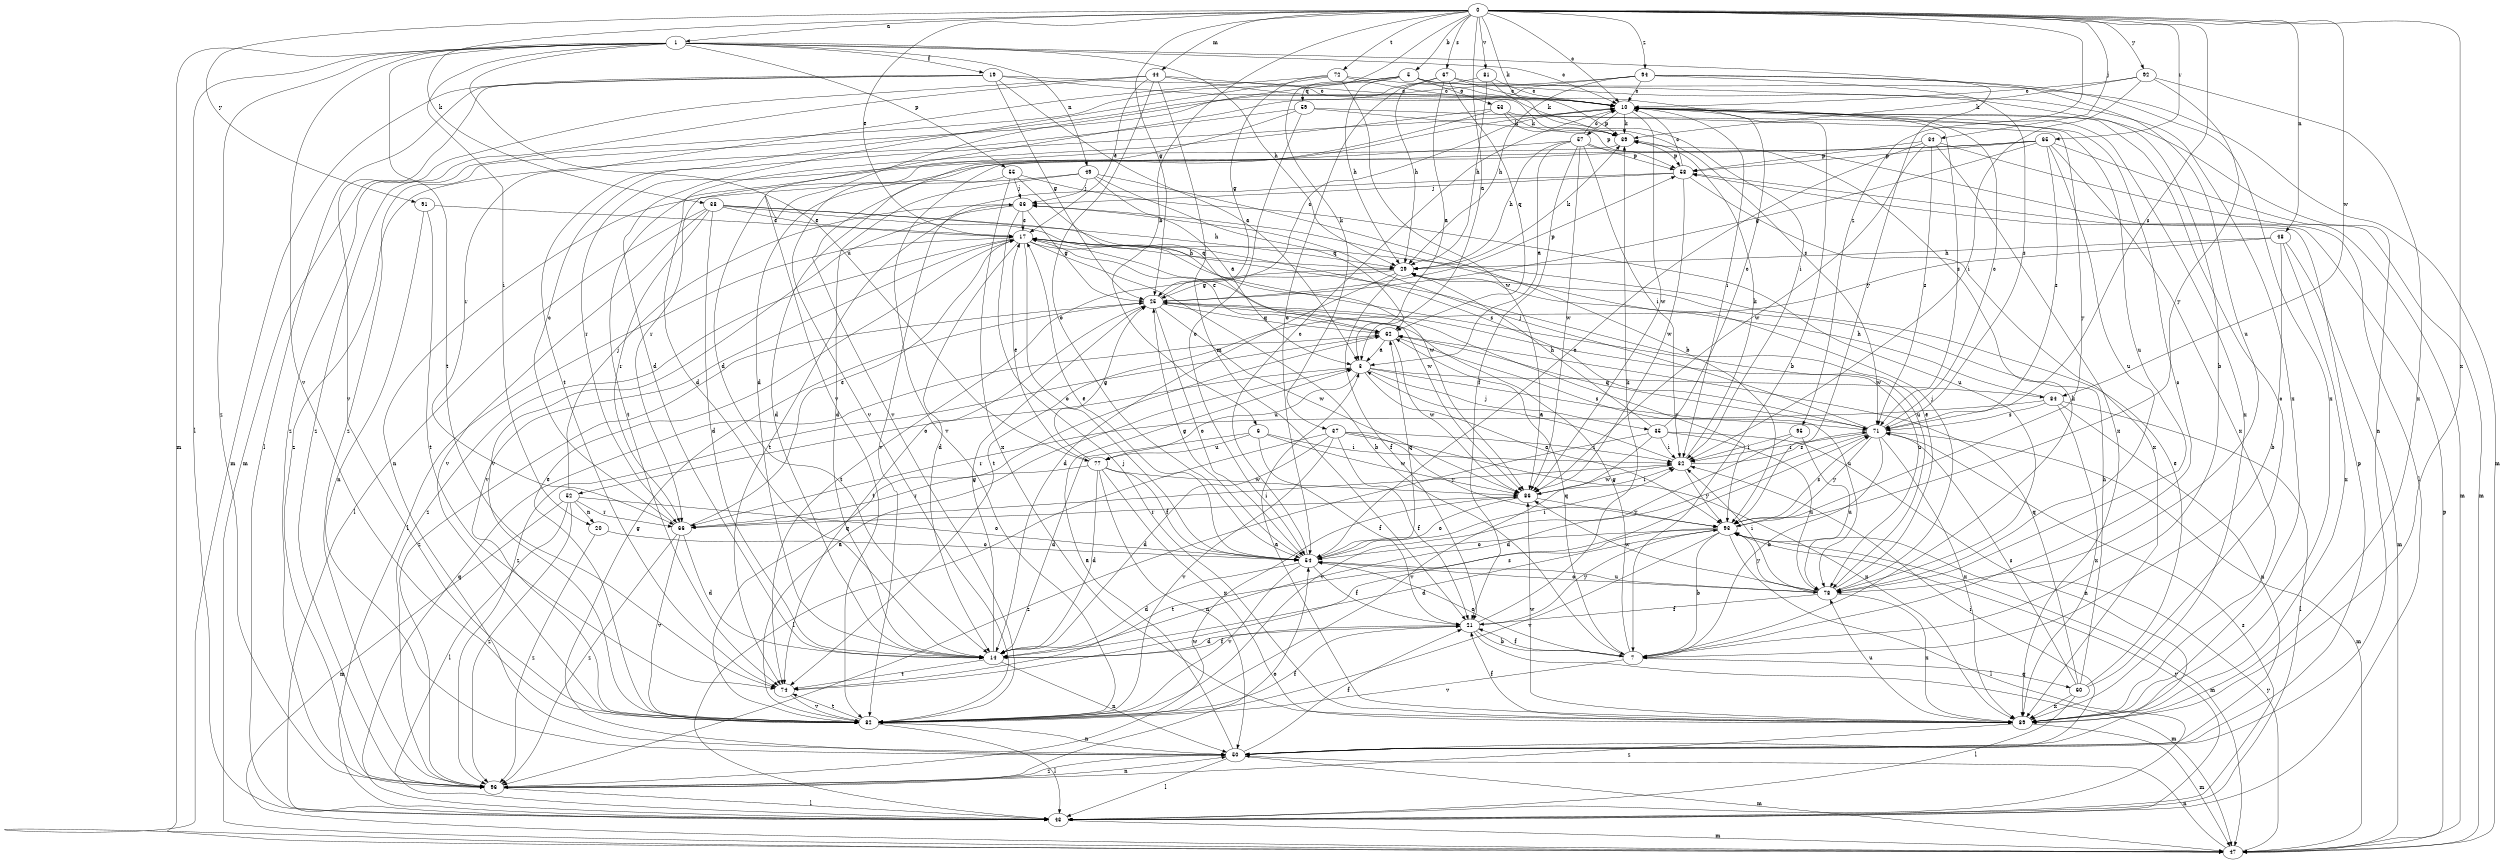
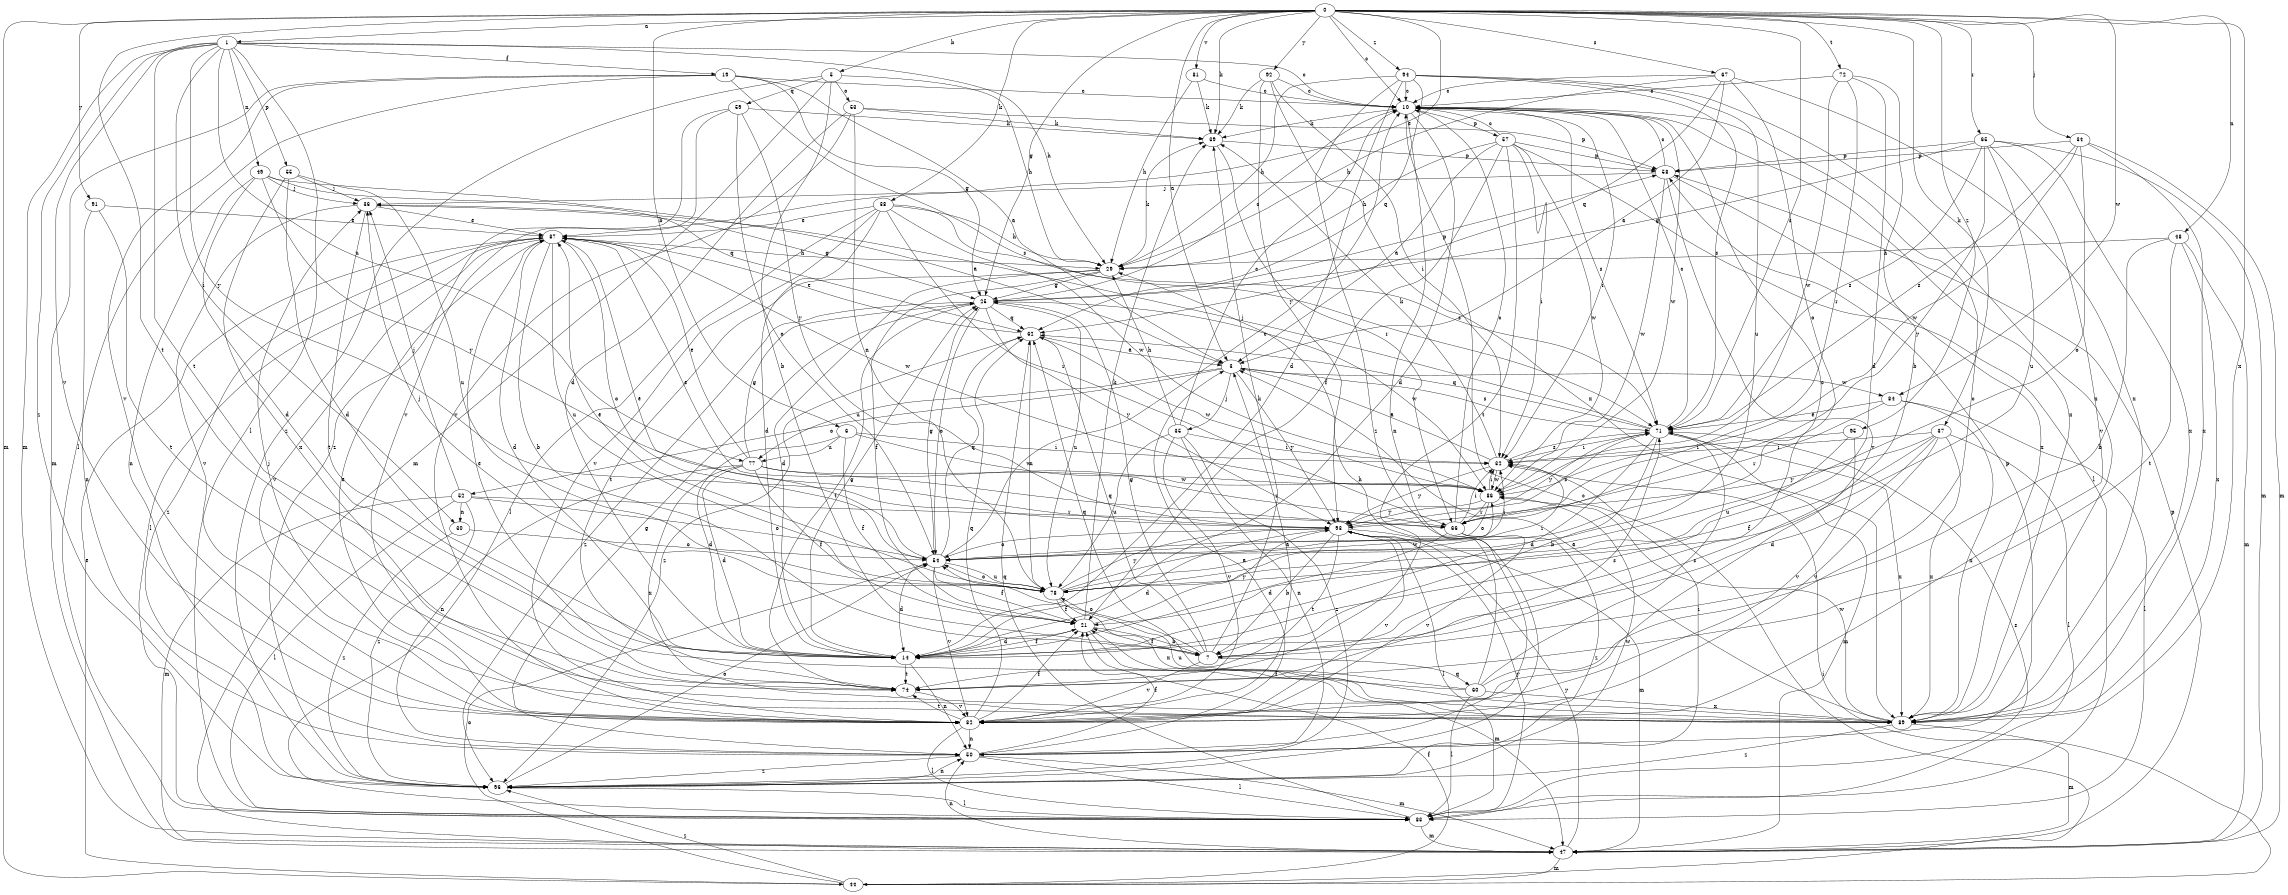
edge "81" -> "74": now "0" -> "74"
edge "72" -> "25": removed, label "g"
edge "5" -> "82": removed, label "v"
node "17": label "17" -> "87"
edge "55" -> "62": now "94" -> "62"
edge "84" -> "29": removed, label "h"
edge "65" -> "66": label "r" -> "y"
edge "44" -> "21": label "m" -> "f"
edge "49" -> "93": label "b" -> "y"
edge "53" -> "78": label "u" -> "n"
edge "84" -> "71": label "s" -> "e"
edge "3" -> "93": label "a" -> "y"
node "20": label "20" -> "30"
edge "77" -> "54": now "77" -> "21"
edge "36" -> "89": reversed
edge "84" -> "50": removed, label "n"
node "43": label "43" -> "83"
edge "44" -> "47": reversed
